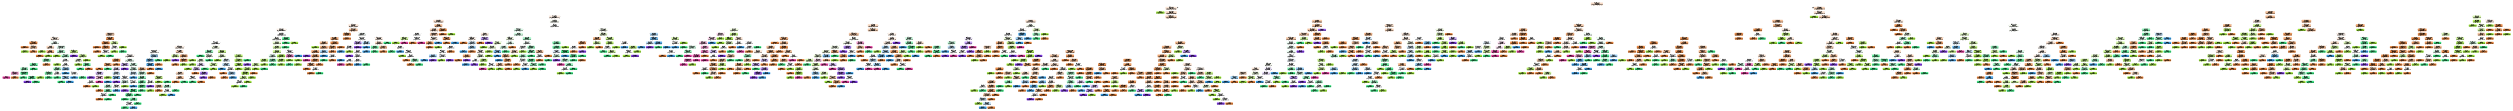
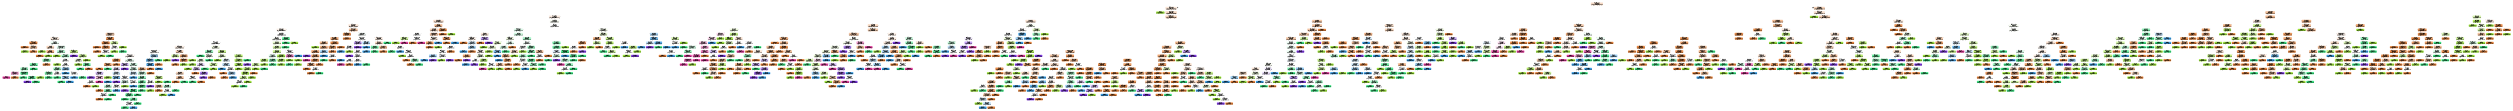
node "gini = 0.0 samples = 14 value = [22, 0, 0, 0, 0, 0]": fillcolor #8139e5cc -> #e58139ff
node "gini = 0.0 samples = 3 value = [0, 0, 0, 6, 0, 0]": fillcolor #e58139b1 -> #399de5ff
node "BA <= 5.0 gini = 0.5 samples = 2 value = [1, 0, 1, 0, 0, 0]": fillcolor #399de5db -> #e5813900
